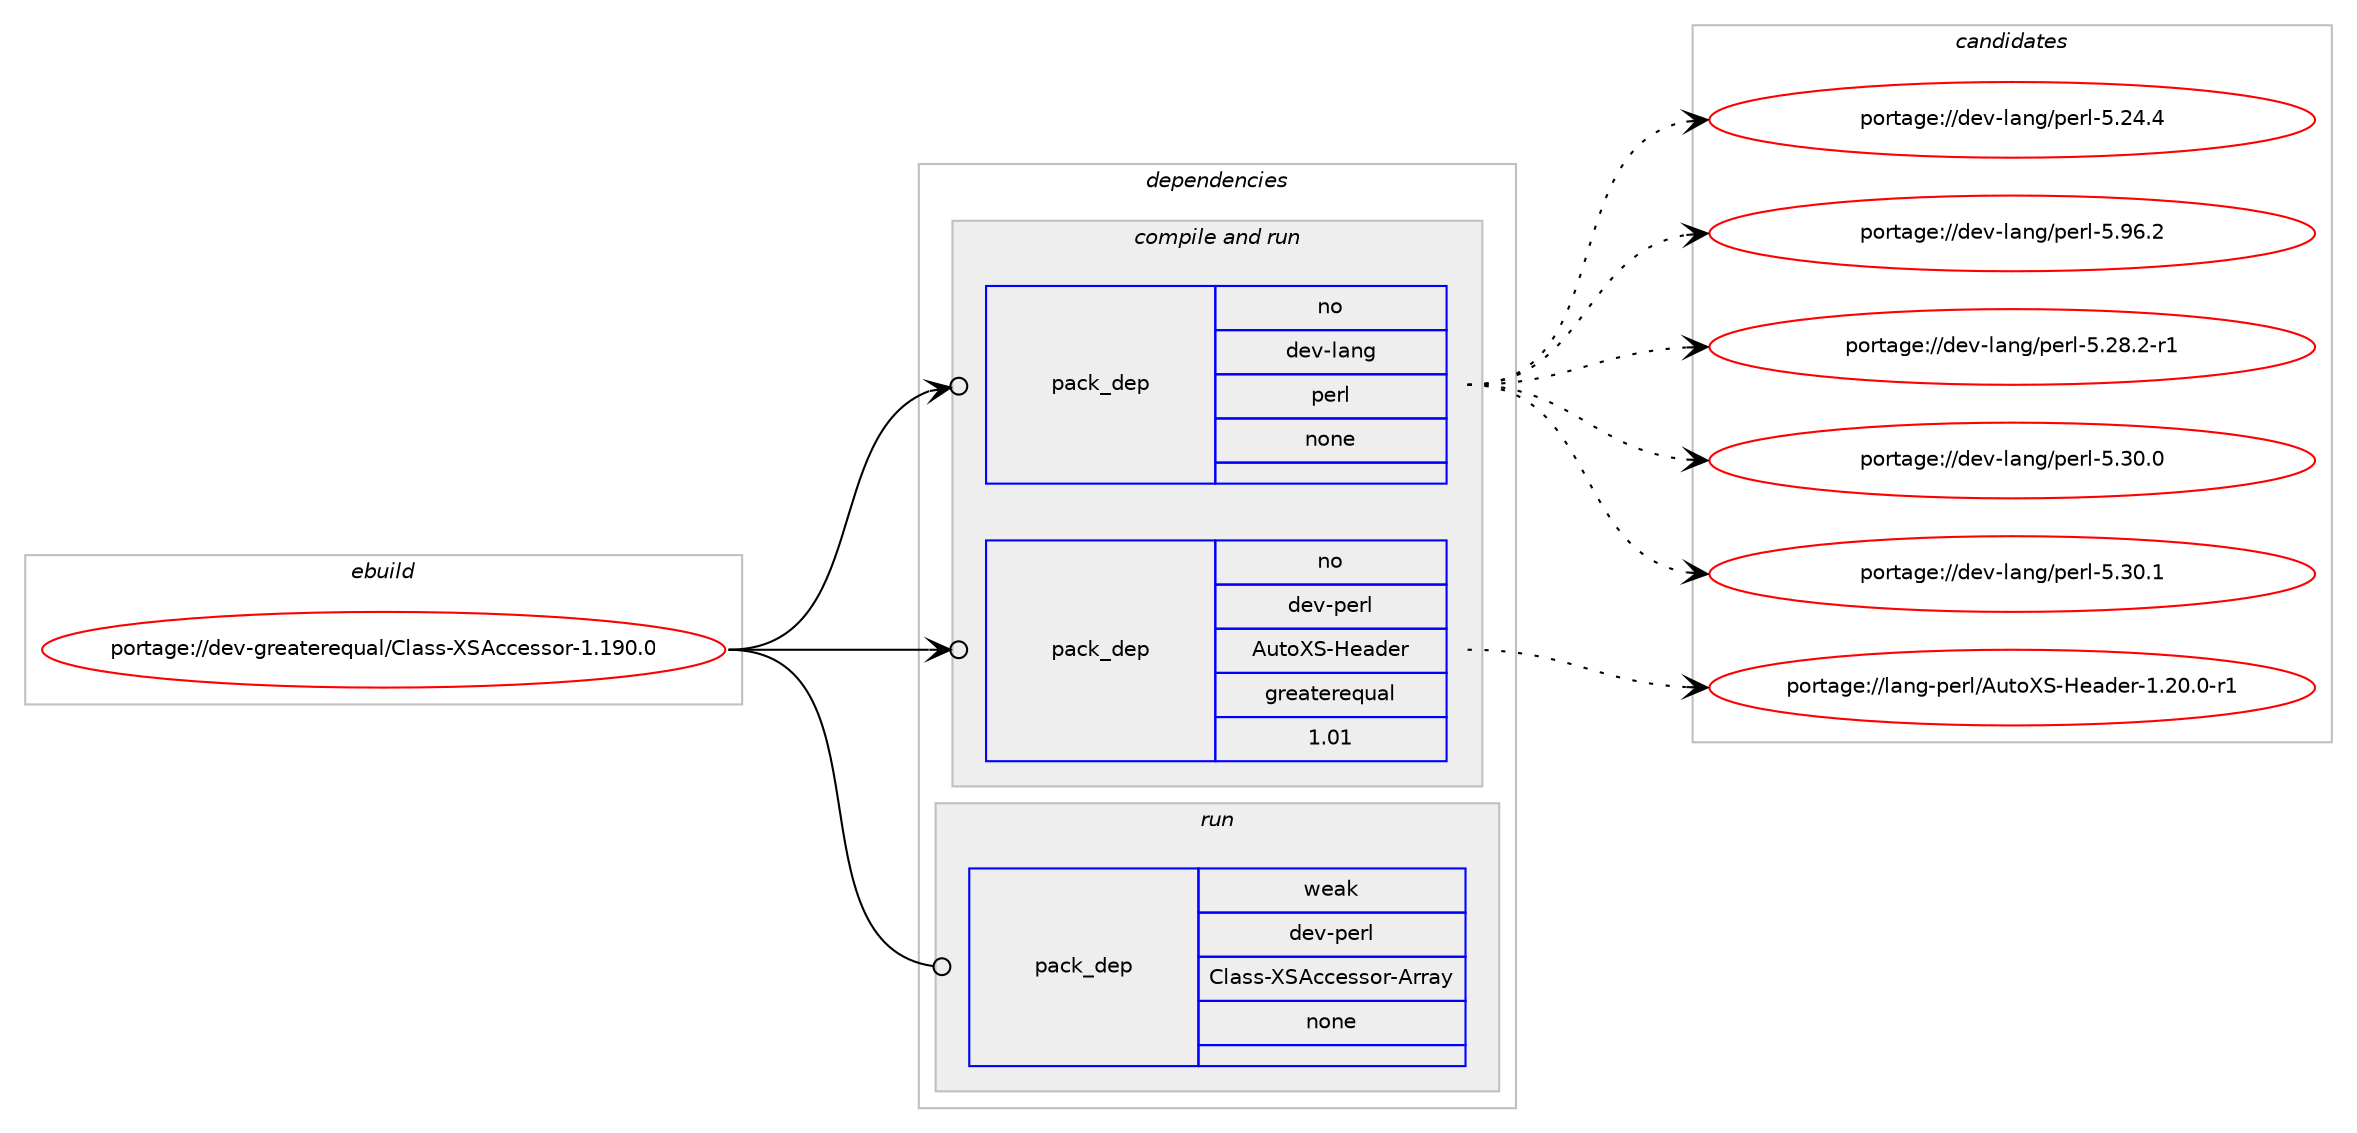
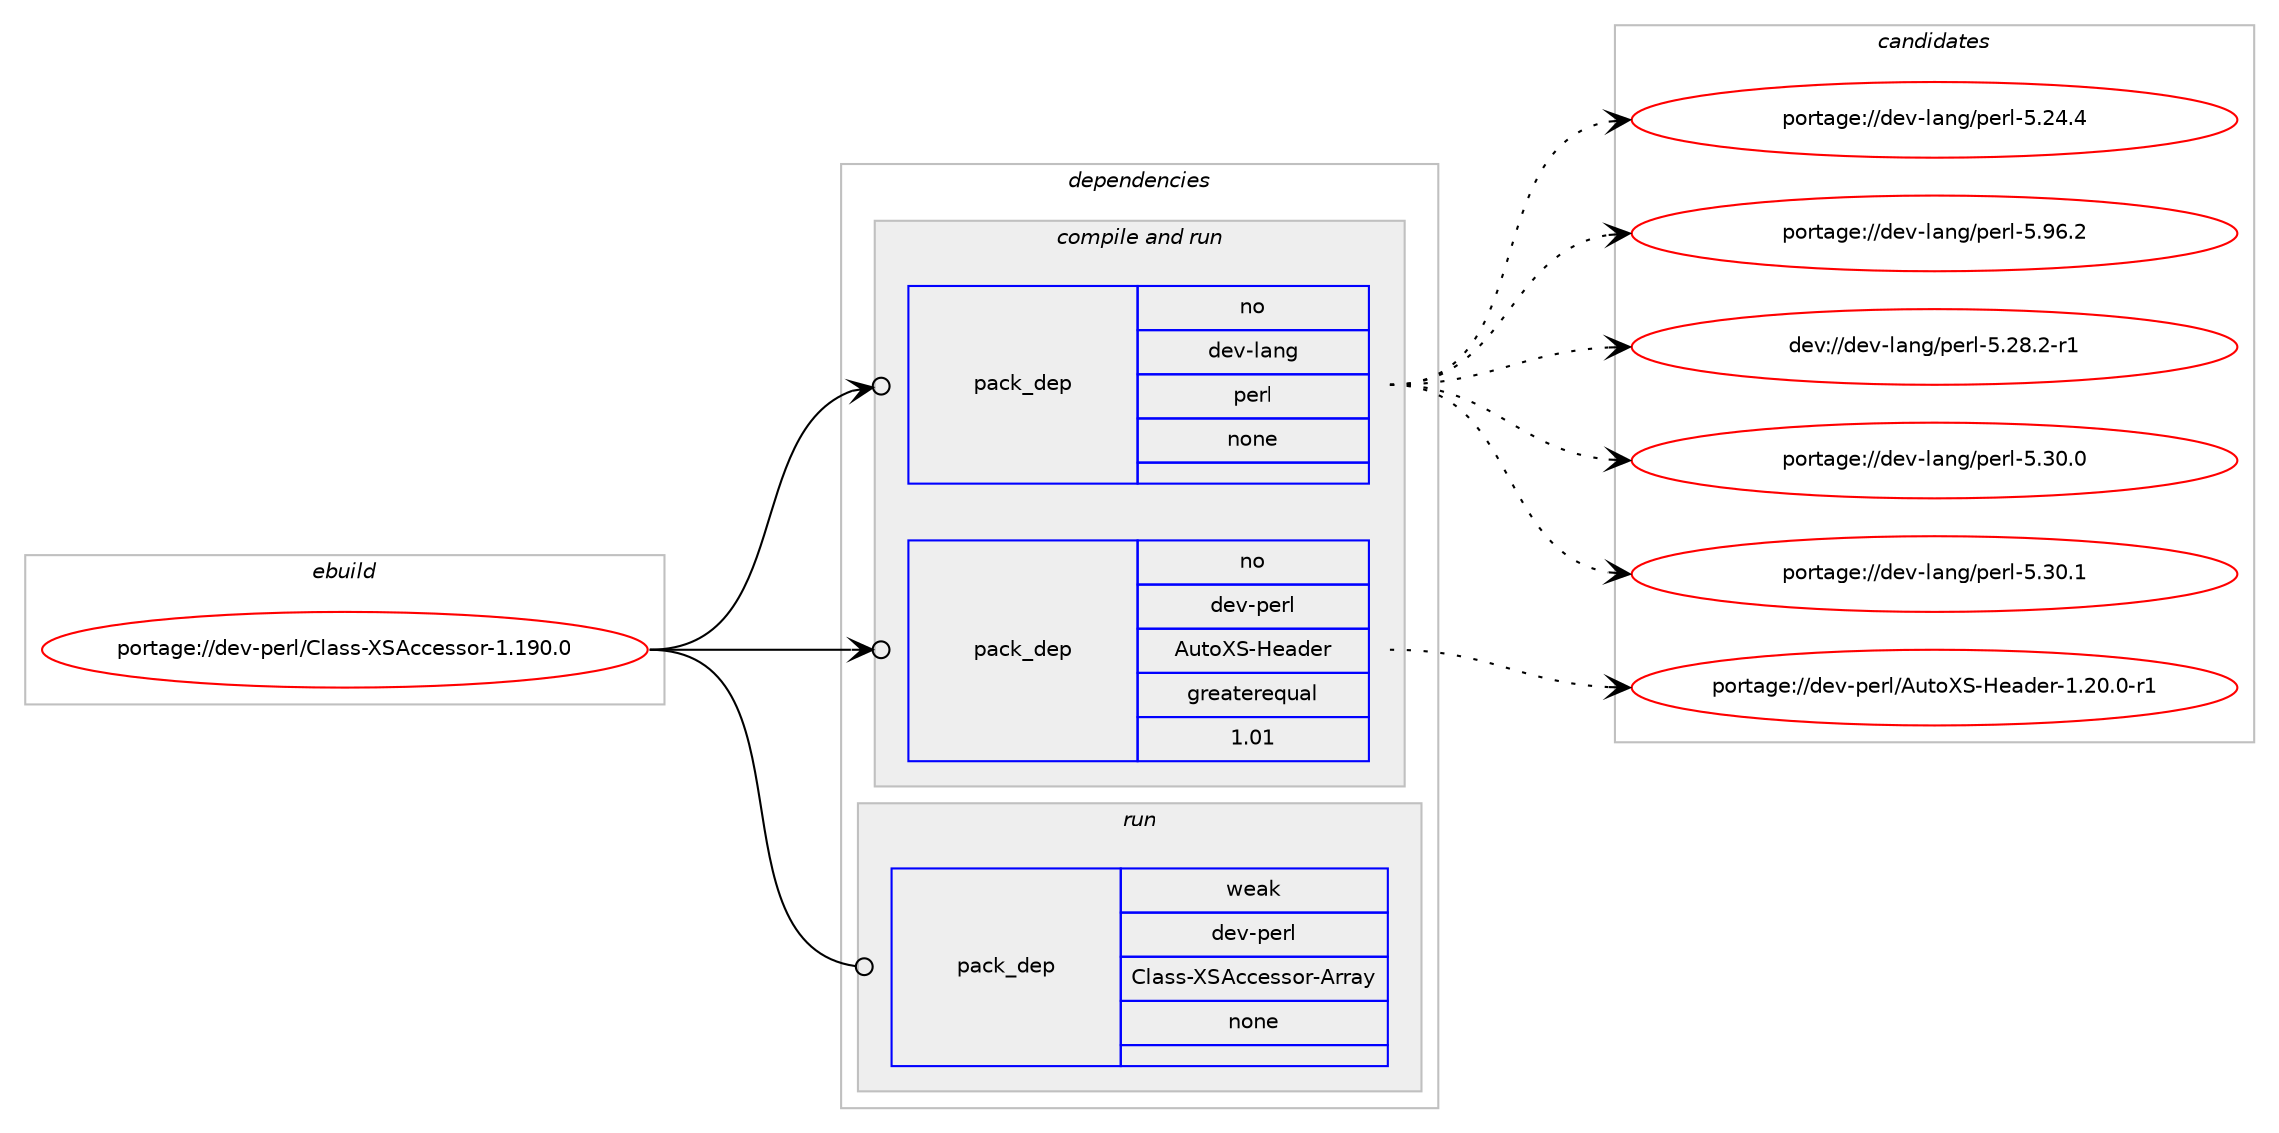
node "portage://dev-lang/perl-5.28.2-r1": label "portage://dev-lang/perl-5.28.2-r1" -> "dev://dev-lang/perl-5.28.2-r1"
node "portage://dev-greaterequal/Class-XSAccessor-1.190.0": label "portage://dev-greaterequal/Class-XSAccessor-1.190.0" -> "portage://dev-perl/Class-XSAccessor-1.190.0"
node "portage://lang-perl/AutoXS-Header-1.20.0-r1": label "portage://lang-perl/AutoXS-Header-1.20.0-r1" -> "portage://dev-perl/AutoXS-Header-1.20.0-r1"
